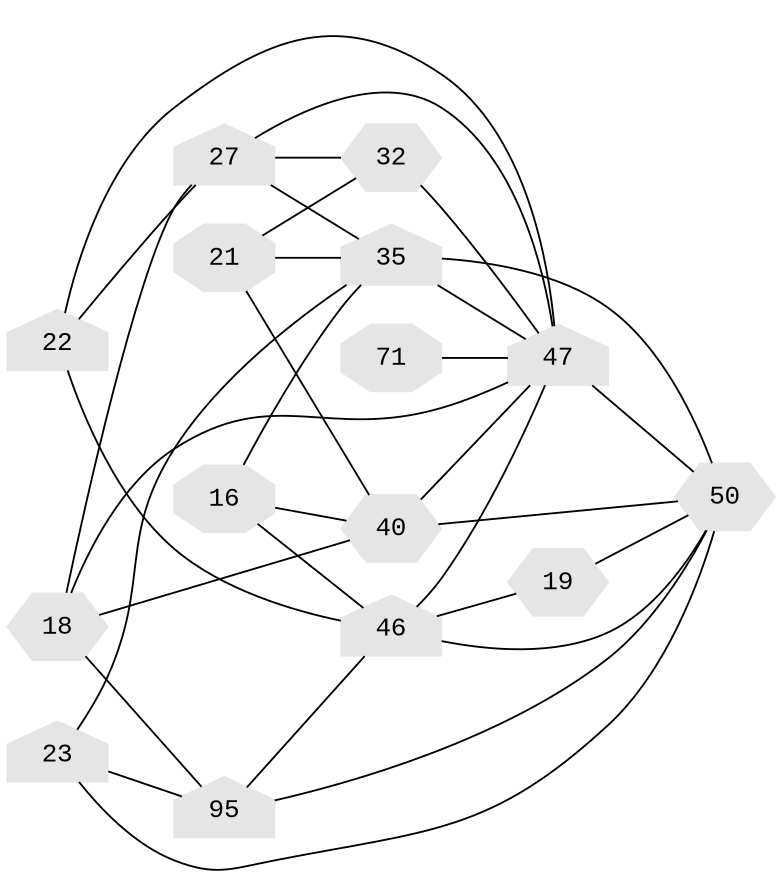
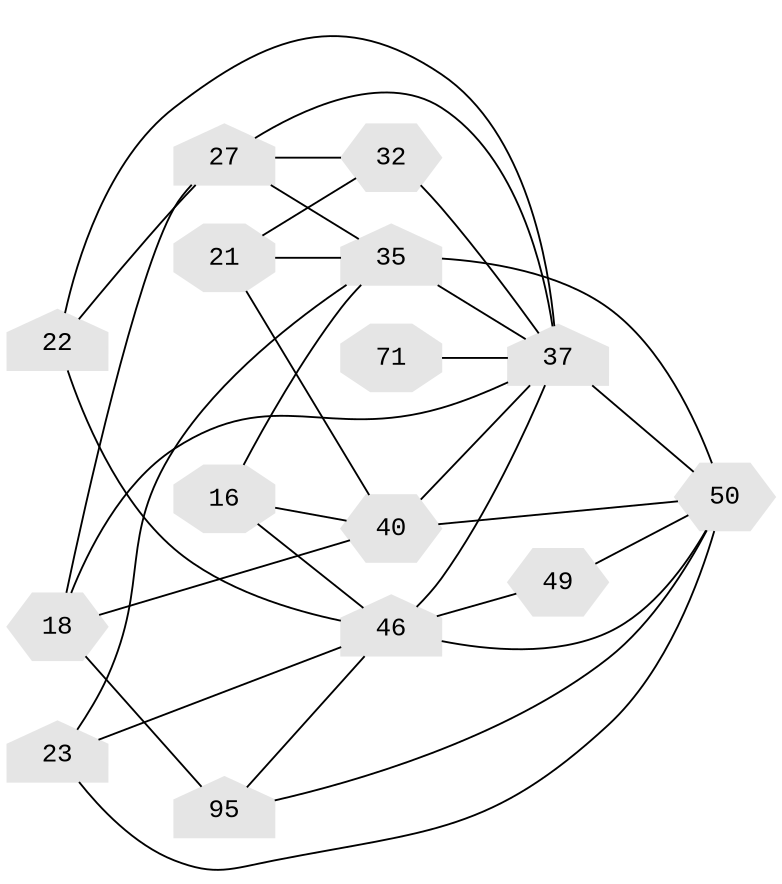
node "47": label "47" -> "37"
node "19": label "19" -> "49"
edge "23" -- "95": now "23" -- "46"
